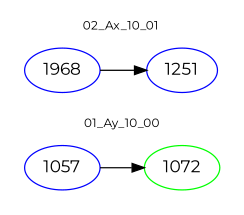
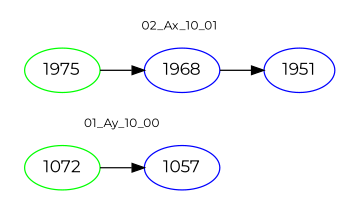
node "1975": added
node "1251": label "1251" -> "1951"
edge "1057" -> "1072": reversed
